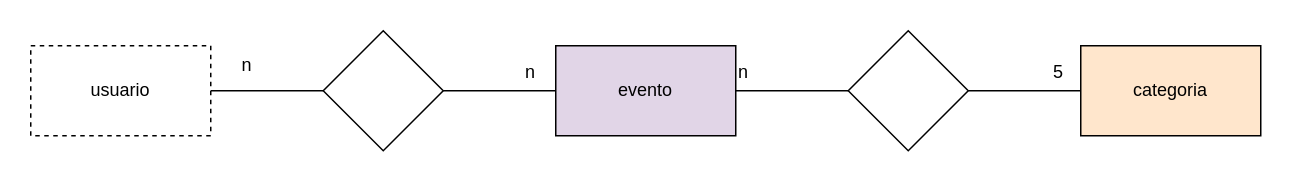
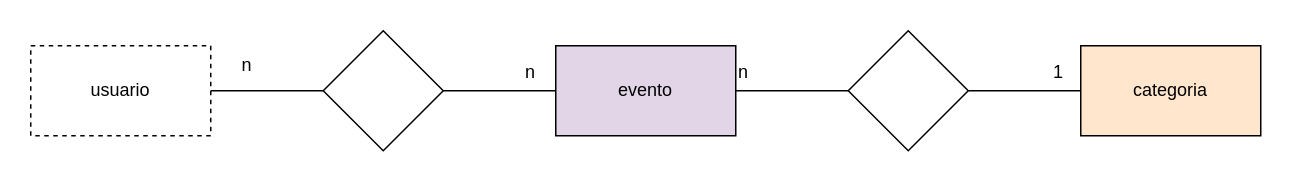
node "5": label "5" -> "1"
